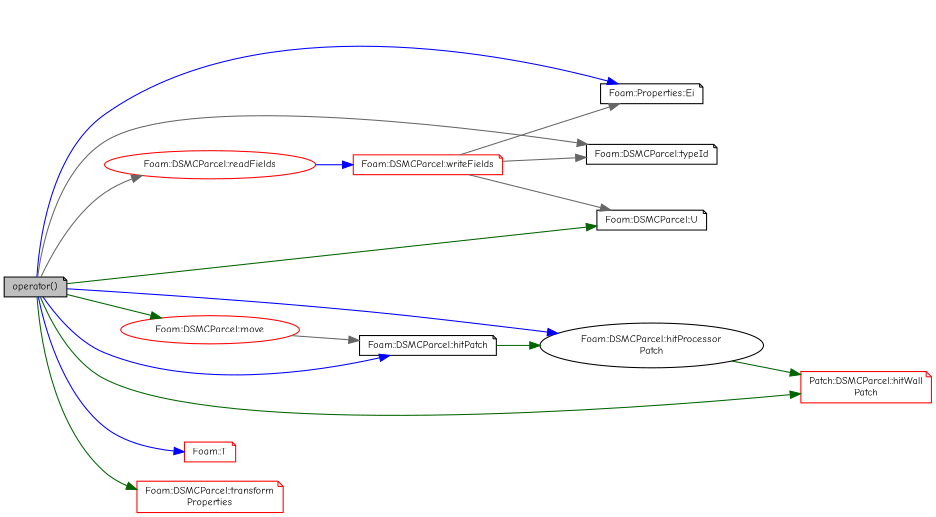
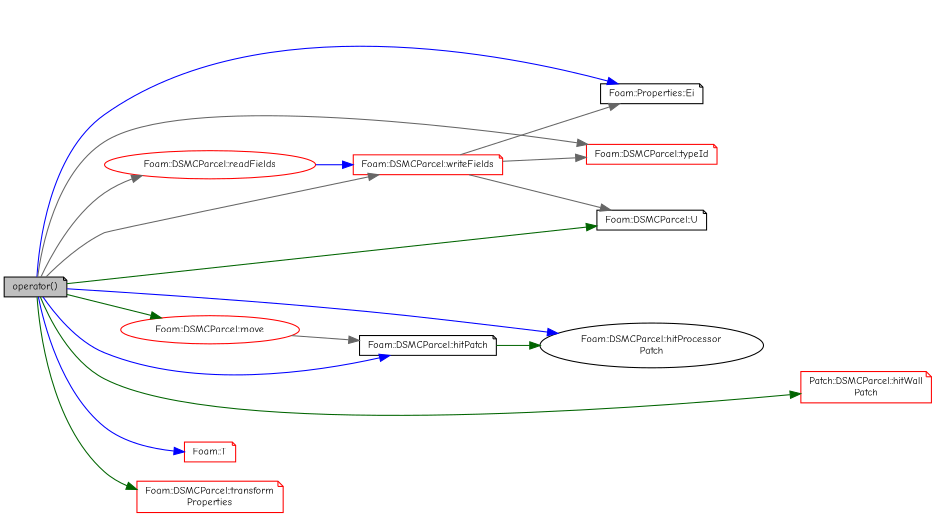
node "Foam::DSMCParcel::typeId": color black -> red
edge "operator()" -> "Foam::DSMCParcel::writeFields": added
edge "Foam::DSMCParcel::hitProcessor Patch" -> "Patch::DSMCParcel::hitWall Patch": removed
